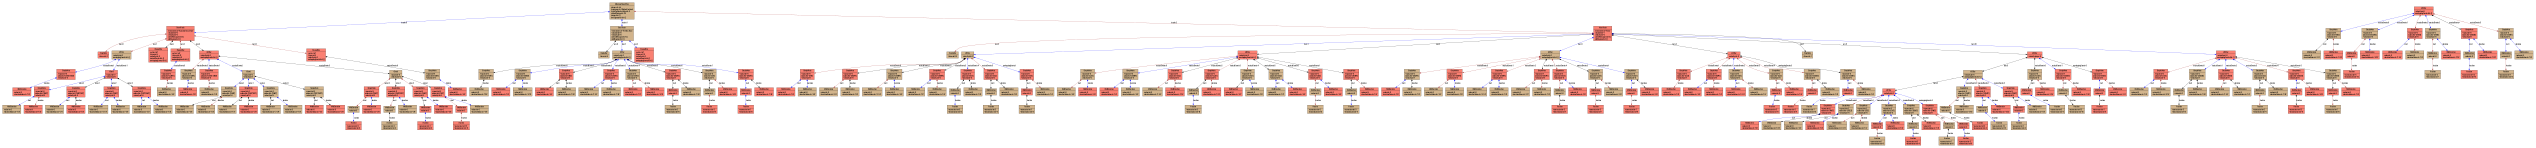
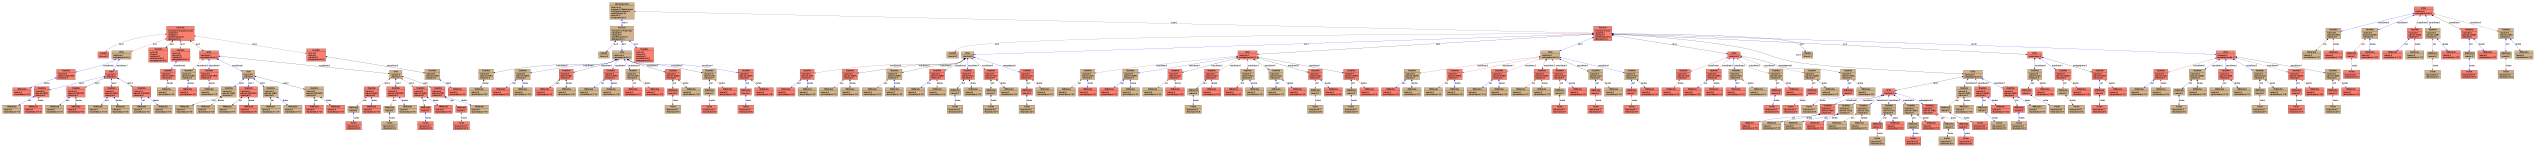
edge "BillieJean:MusicPiece" -- "Drum:Track": removed, label "tracks:0"
edge "id8:Bar" -- "id5:Bar": now "Voice:Track" -- "id5:Bar"
